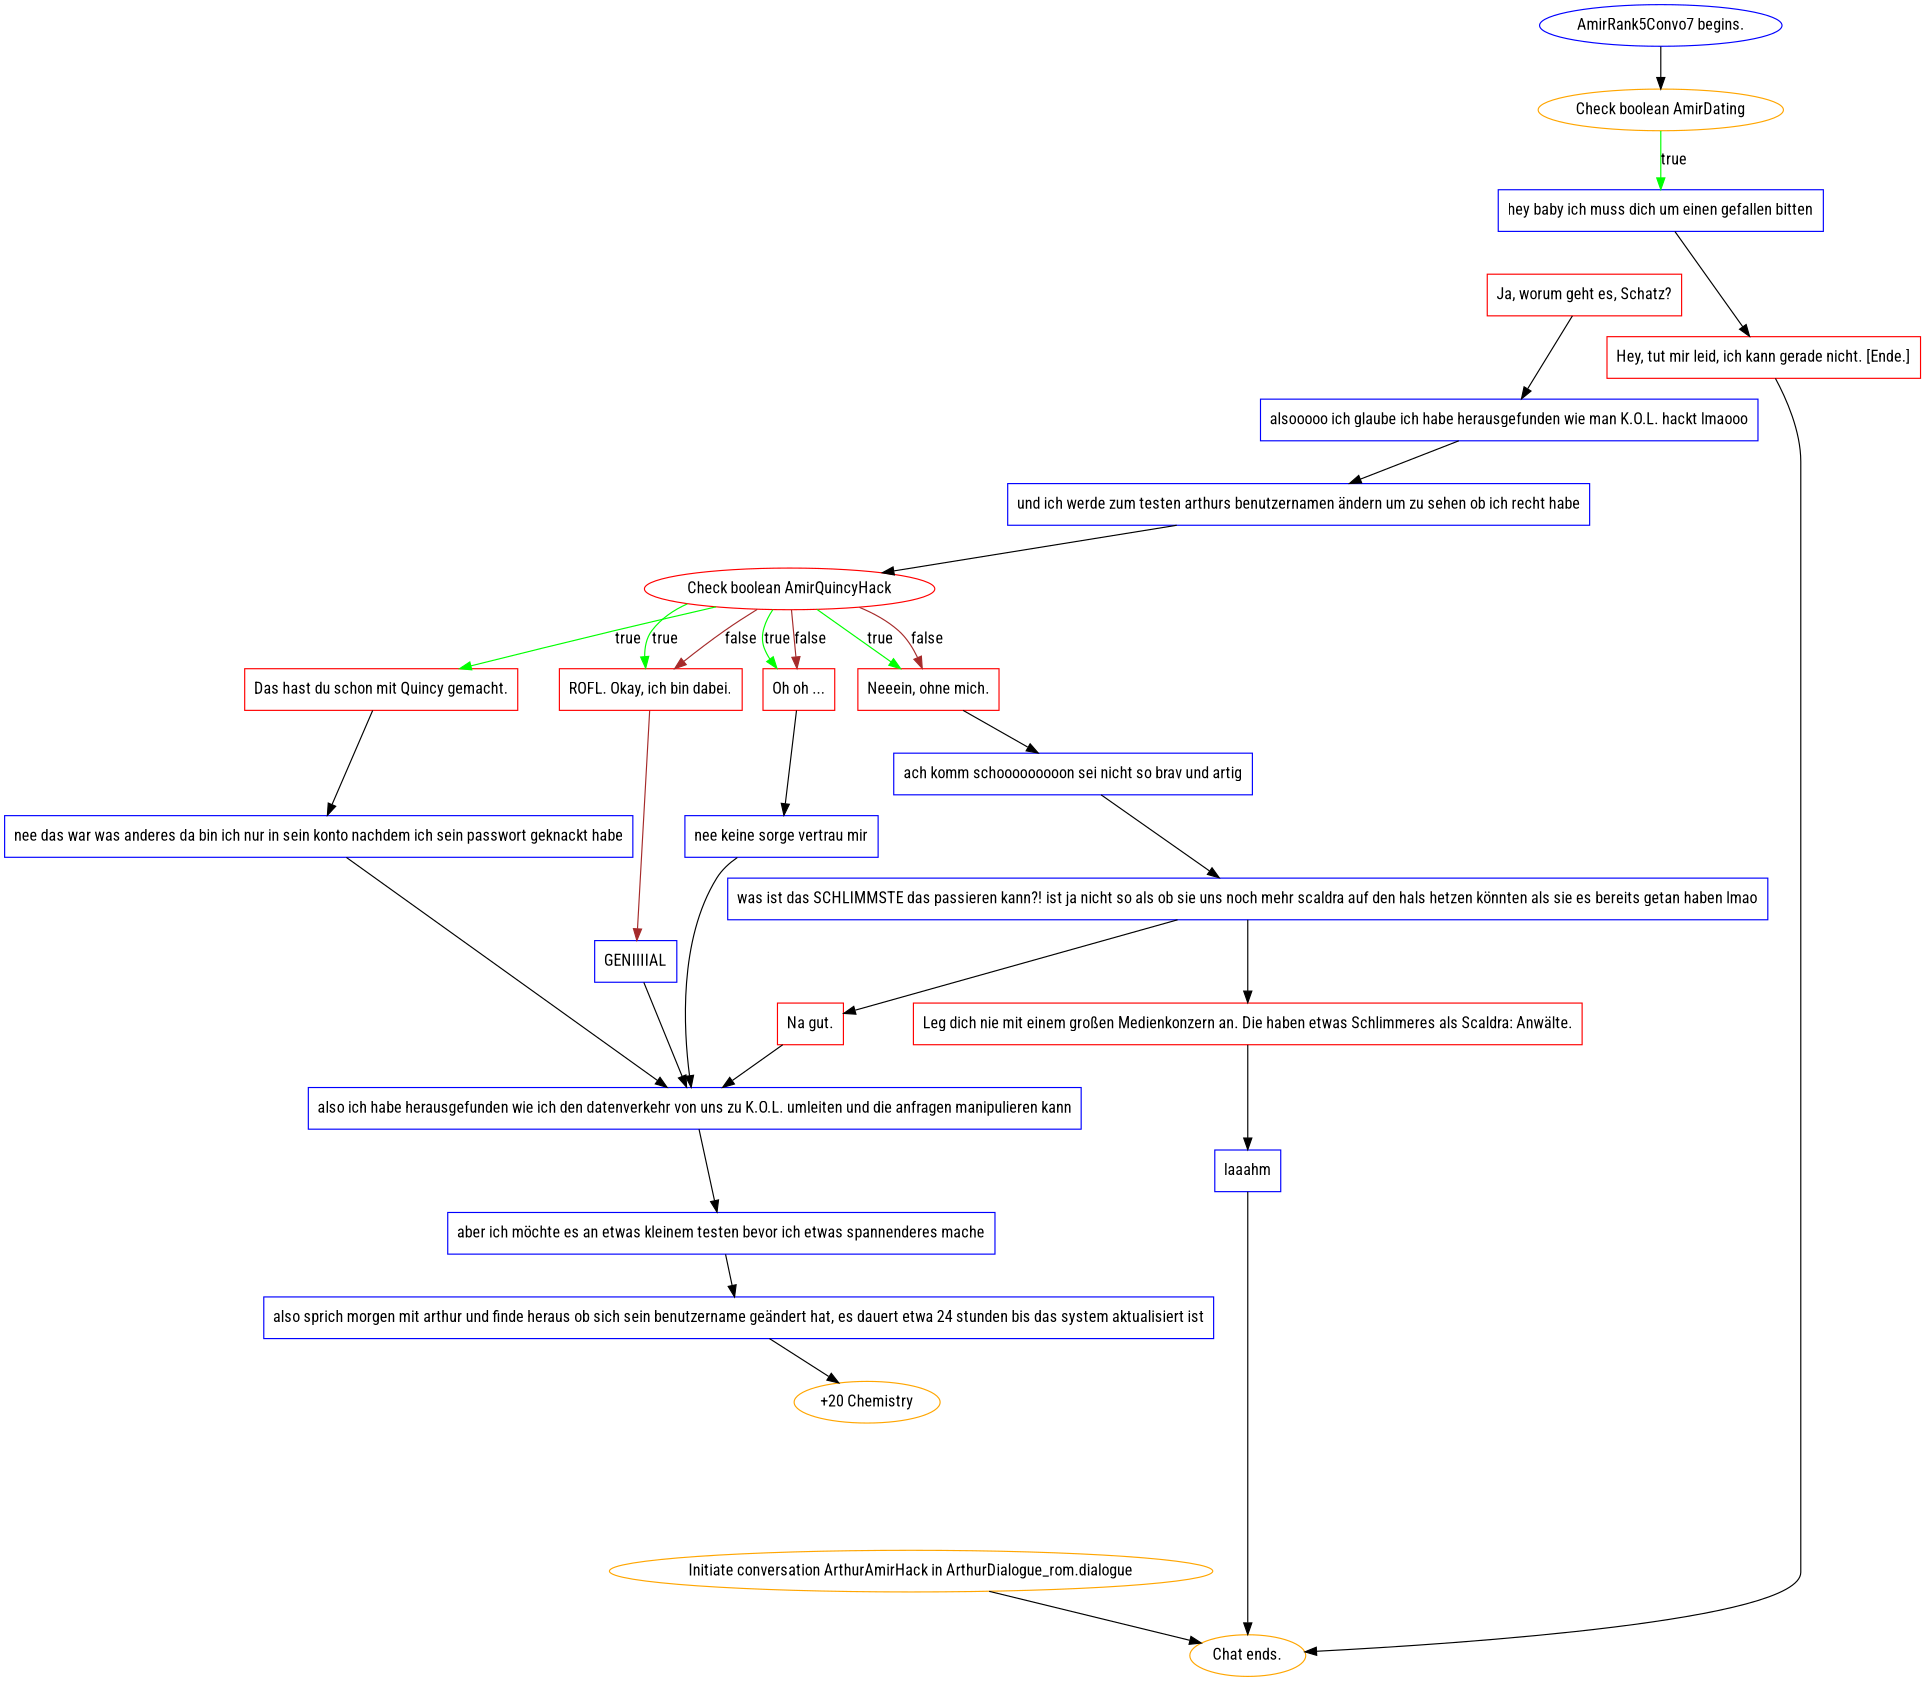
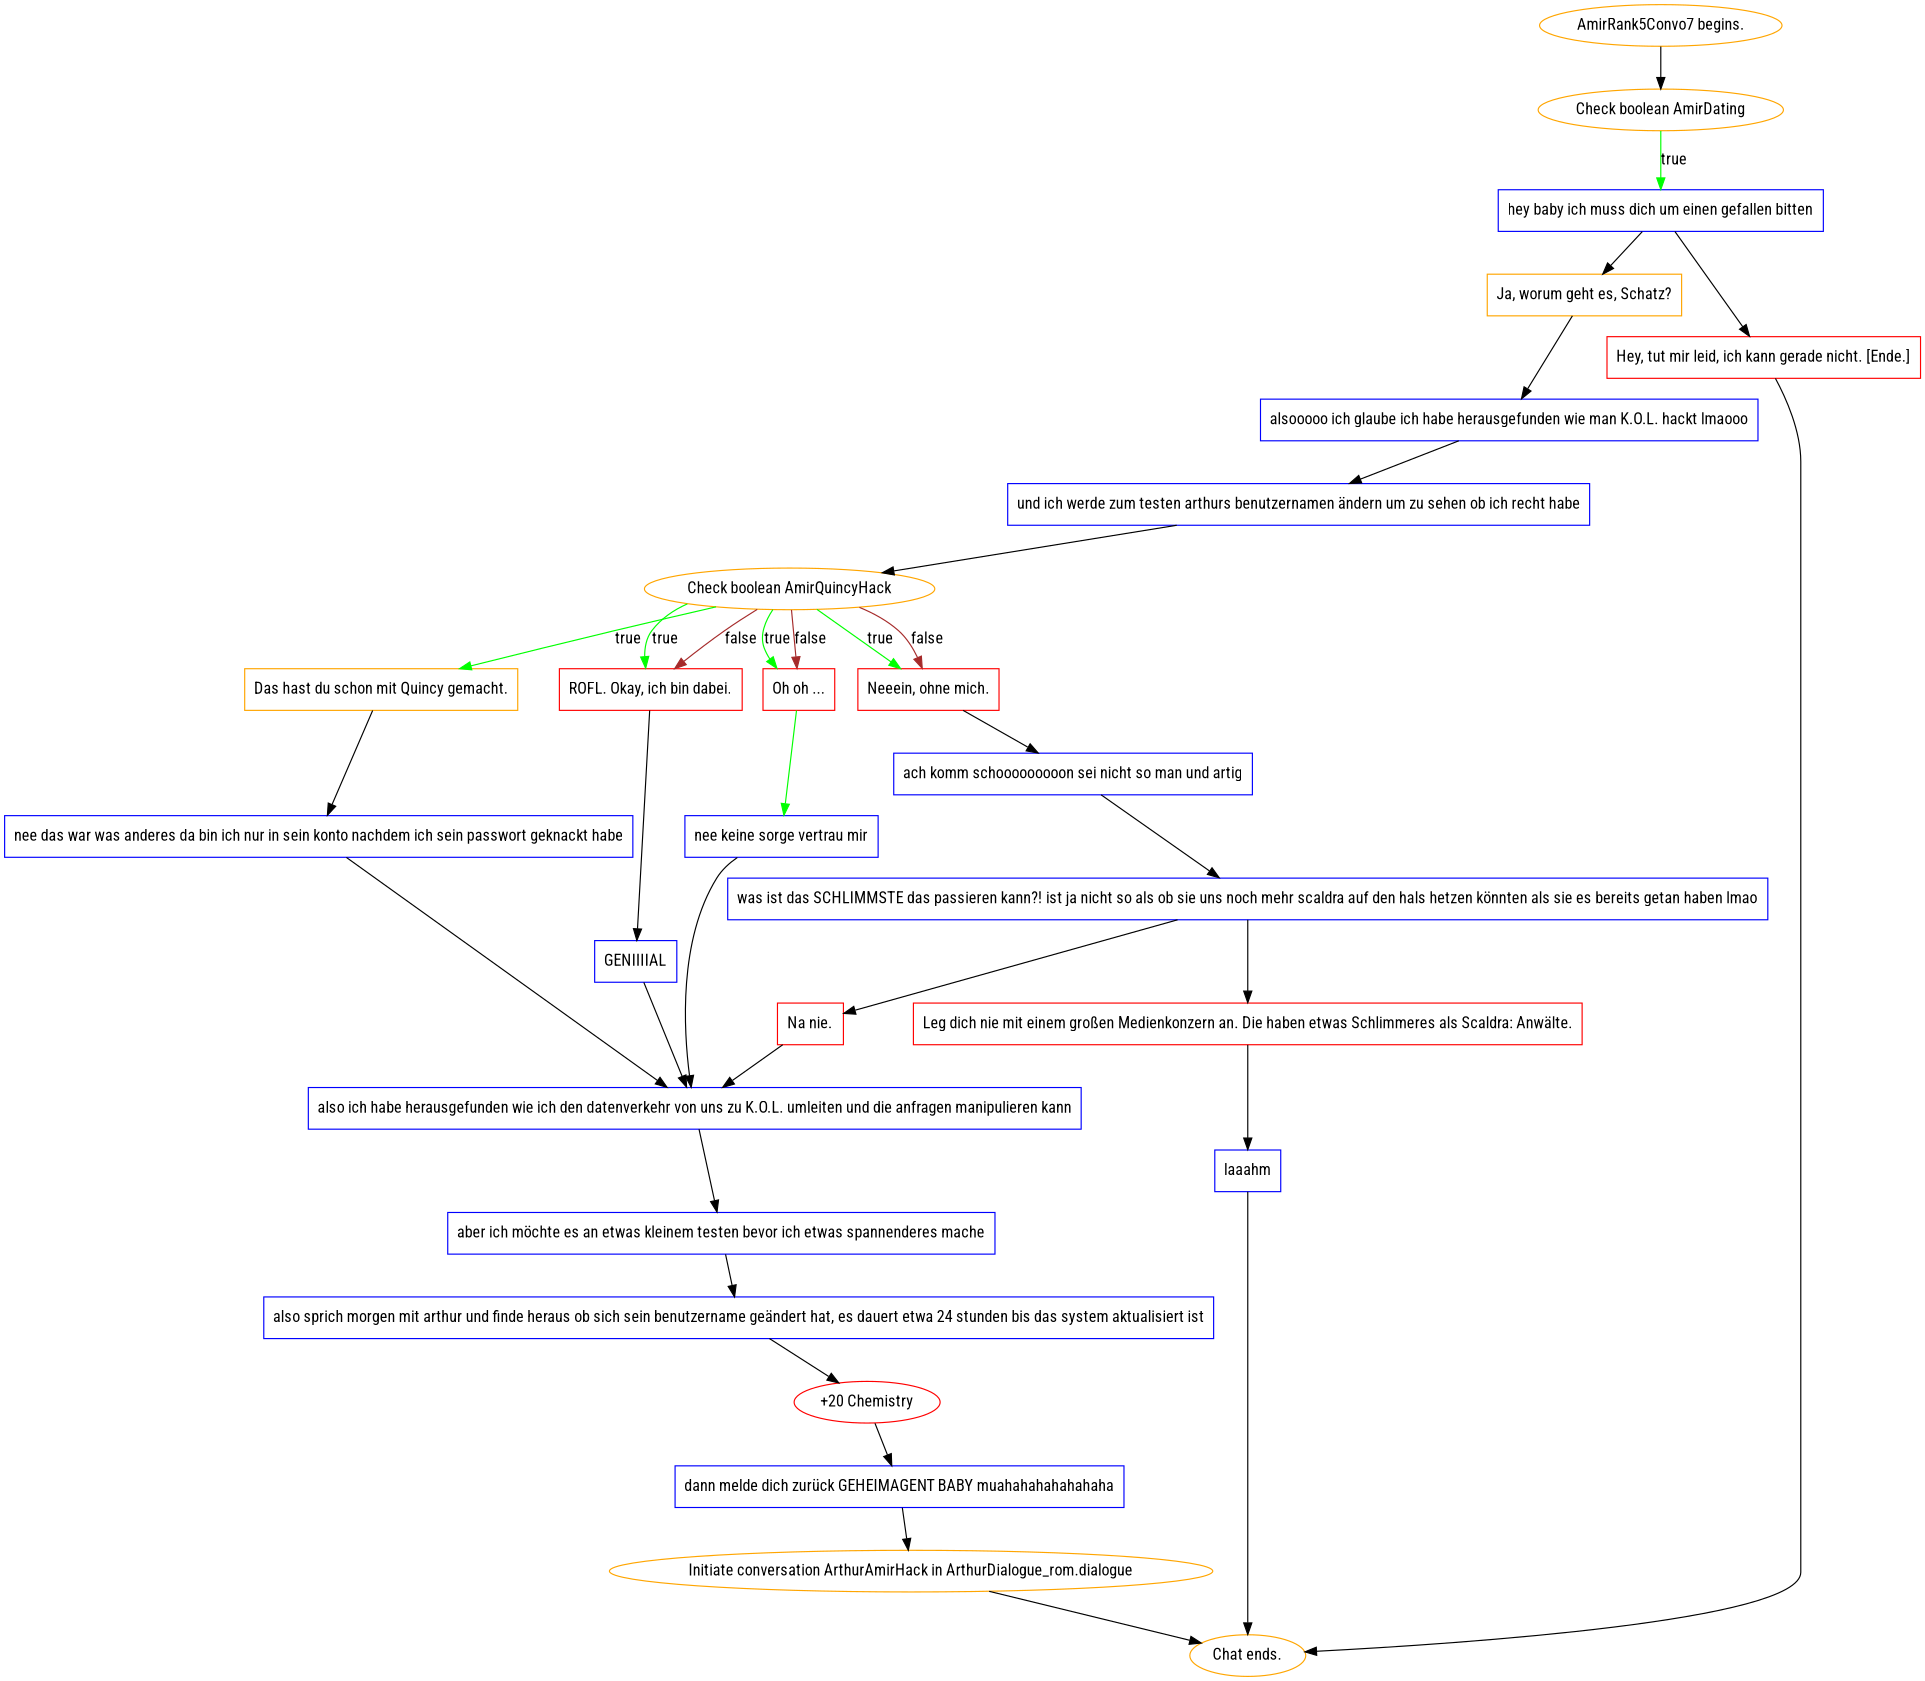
node "AmirRank5Convo7 begins.": color blue -> orange
edge "hey baby ich muss dich um einen gefallen bitten" -> "Ja, worum geht es, Schatz?": added
node "Ja, worum geht es, Schatz?": color red -> orange
node "Check boolean AmirQuincyHack": color red -> orange
node "Das hast du schon mit Quincy gemacht.": color red -> orange
edge "Oh oh ..." -> "nee keine sorge vertrau mir": color black -> green
node "ach komm schooooooooon sei nicht so brav und artig": label "ach komm schooooooooon sei nicht so brav und artig" -> "ach komm schooooooooon sei nicht so man und artig"
edge "ROFL. Okay, ich bin dabei." -> "GENIIIIAL": color brown -> black
node "Na gut.": label "Na gut." -> "Na nie."
node "+20 Chemistry": color orange -> red
node "dann melde dich zurück GEHEIMAGENT BABY muahahahahahahaha": added
